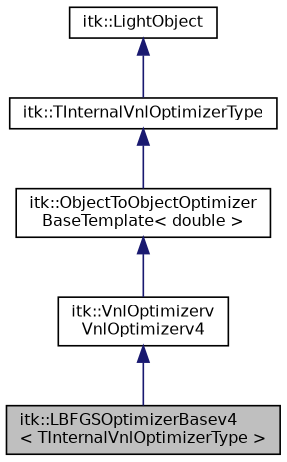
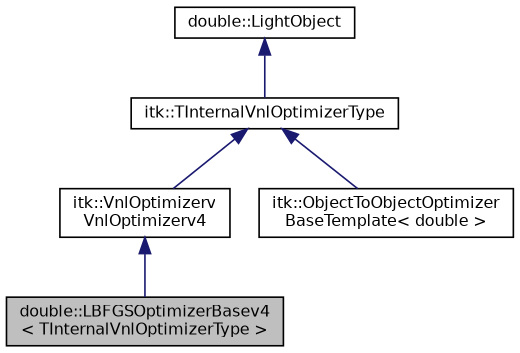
node "itk::LightObject": label "itk::LightObject" -> "double::LightObject"
edge "itk::VnlOptimizerv VnlOptimizerv4" -> "itk::ObjectToObjectOptimizer BaseTemplate< double >": now "itk::VnlOptimizerv VnlOptimizerv4" -> "itk::TInternalVnlOptimizerType"
node "itk::LBFGSOptimizerBasev4 < TInternalVnlOptimizerType >": label "itk::LBFGSOptimizerBasev4 < TInternalVnlOptimizerType >" -> "double::LBFGSOptimizerBasev4 < TInternalVnlOptimizerType >"
